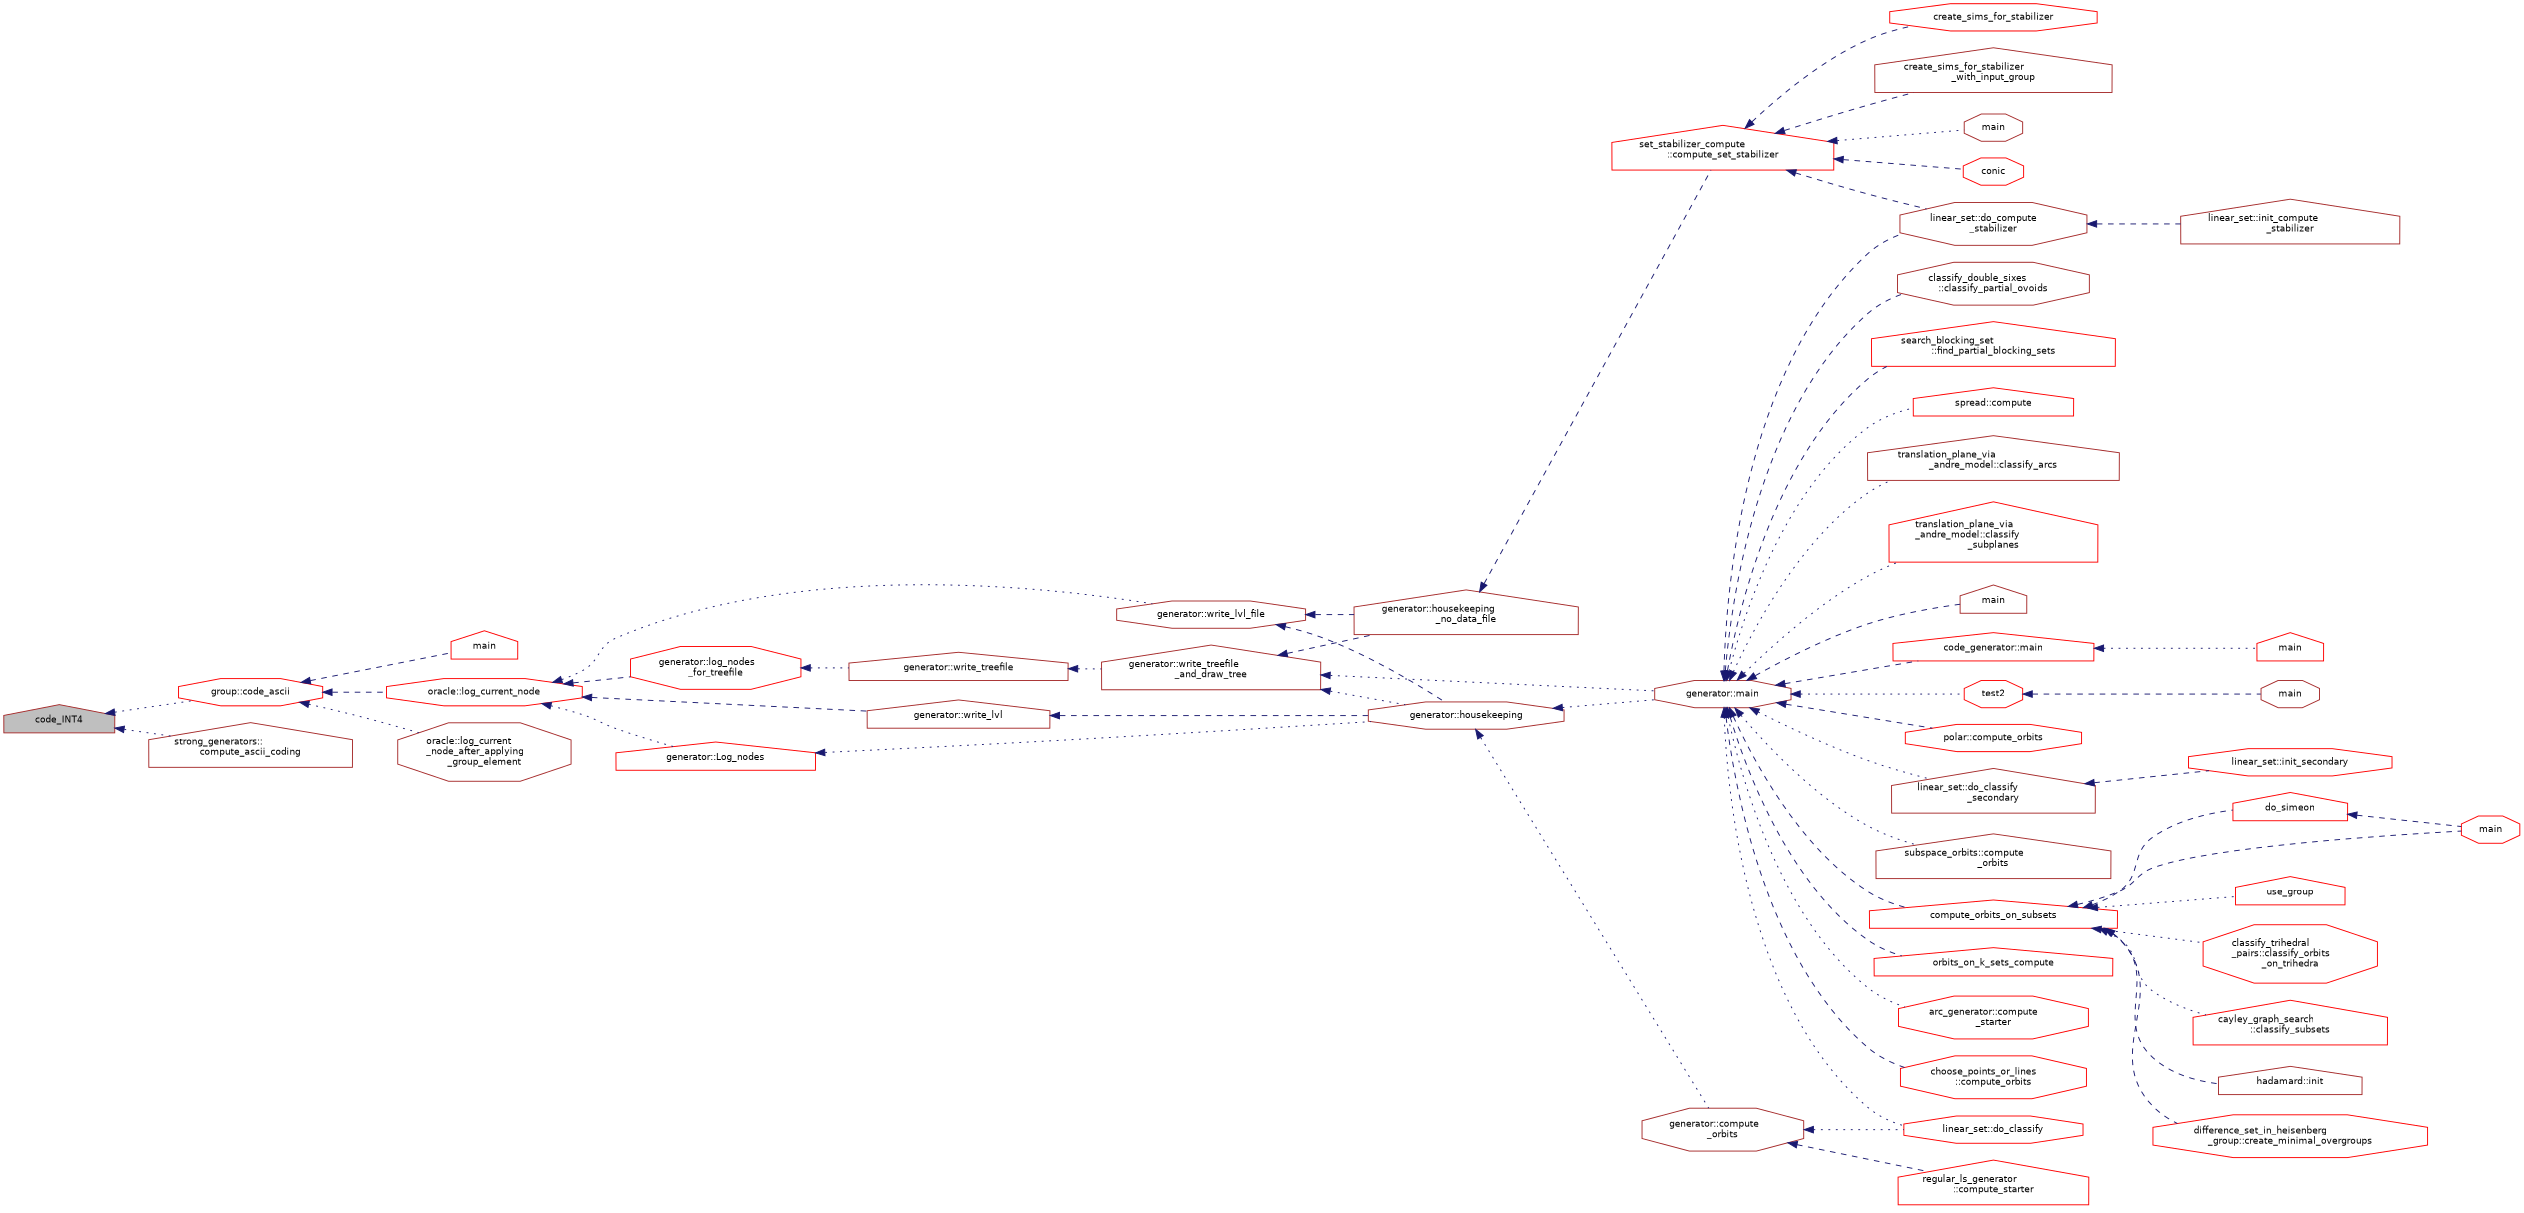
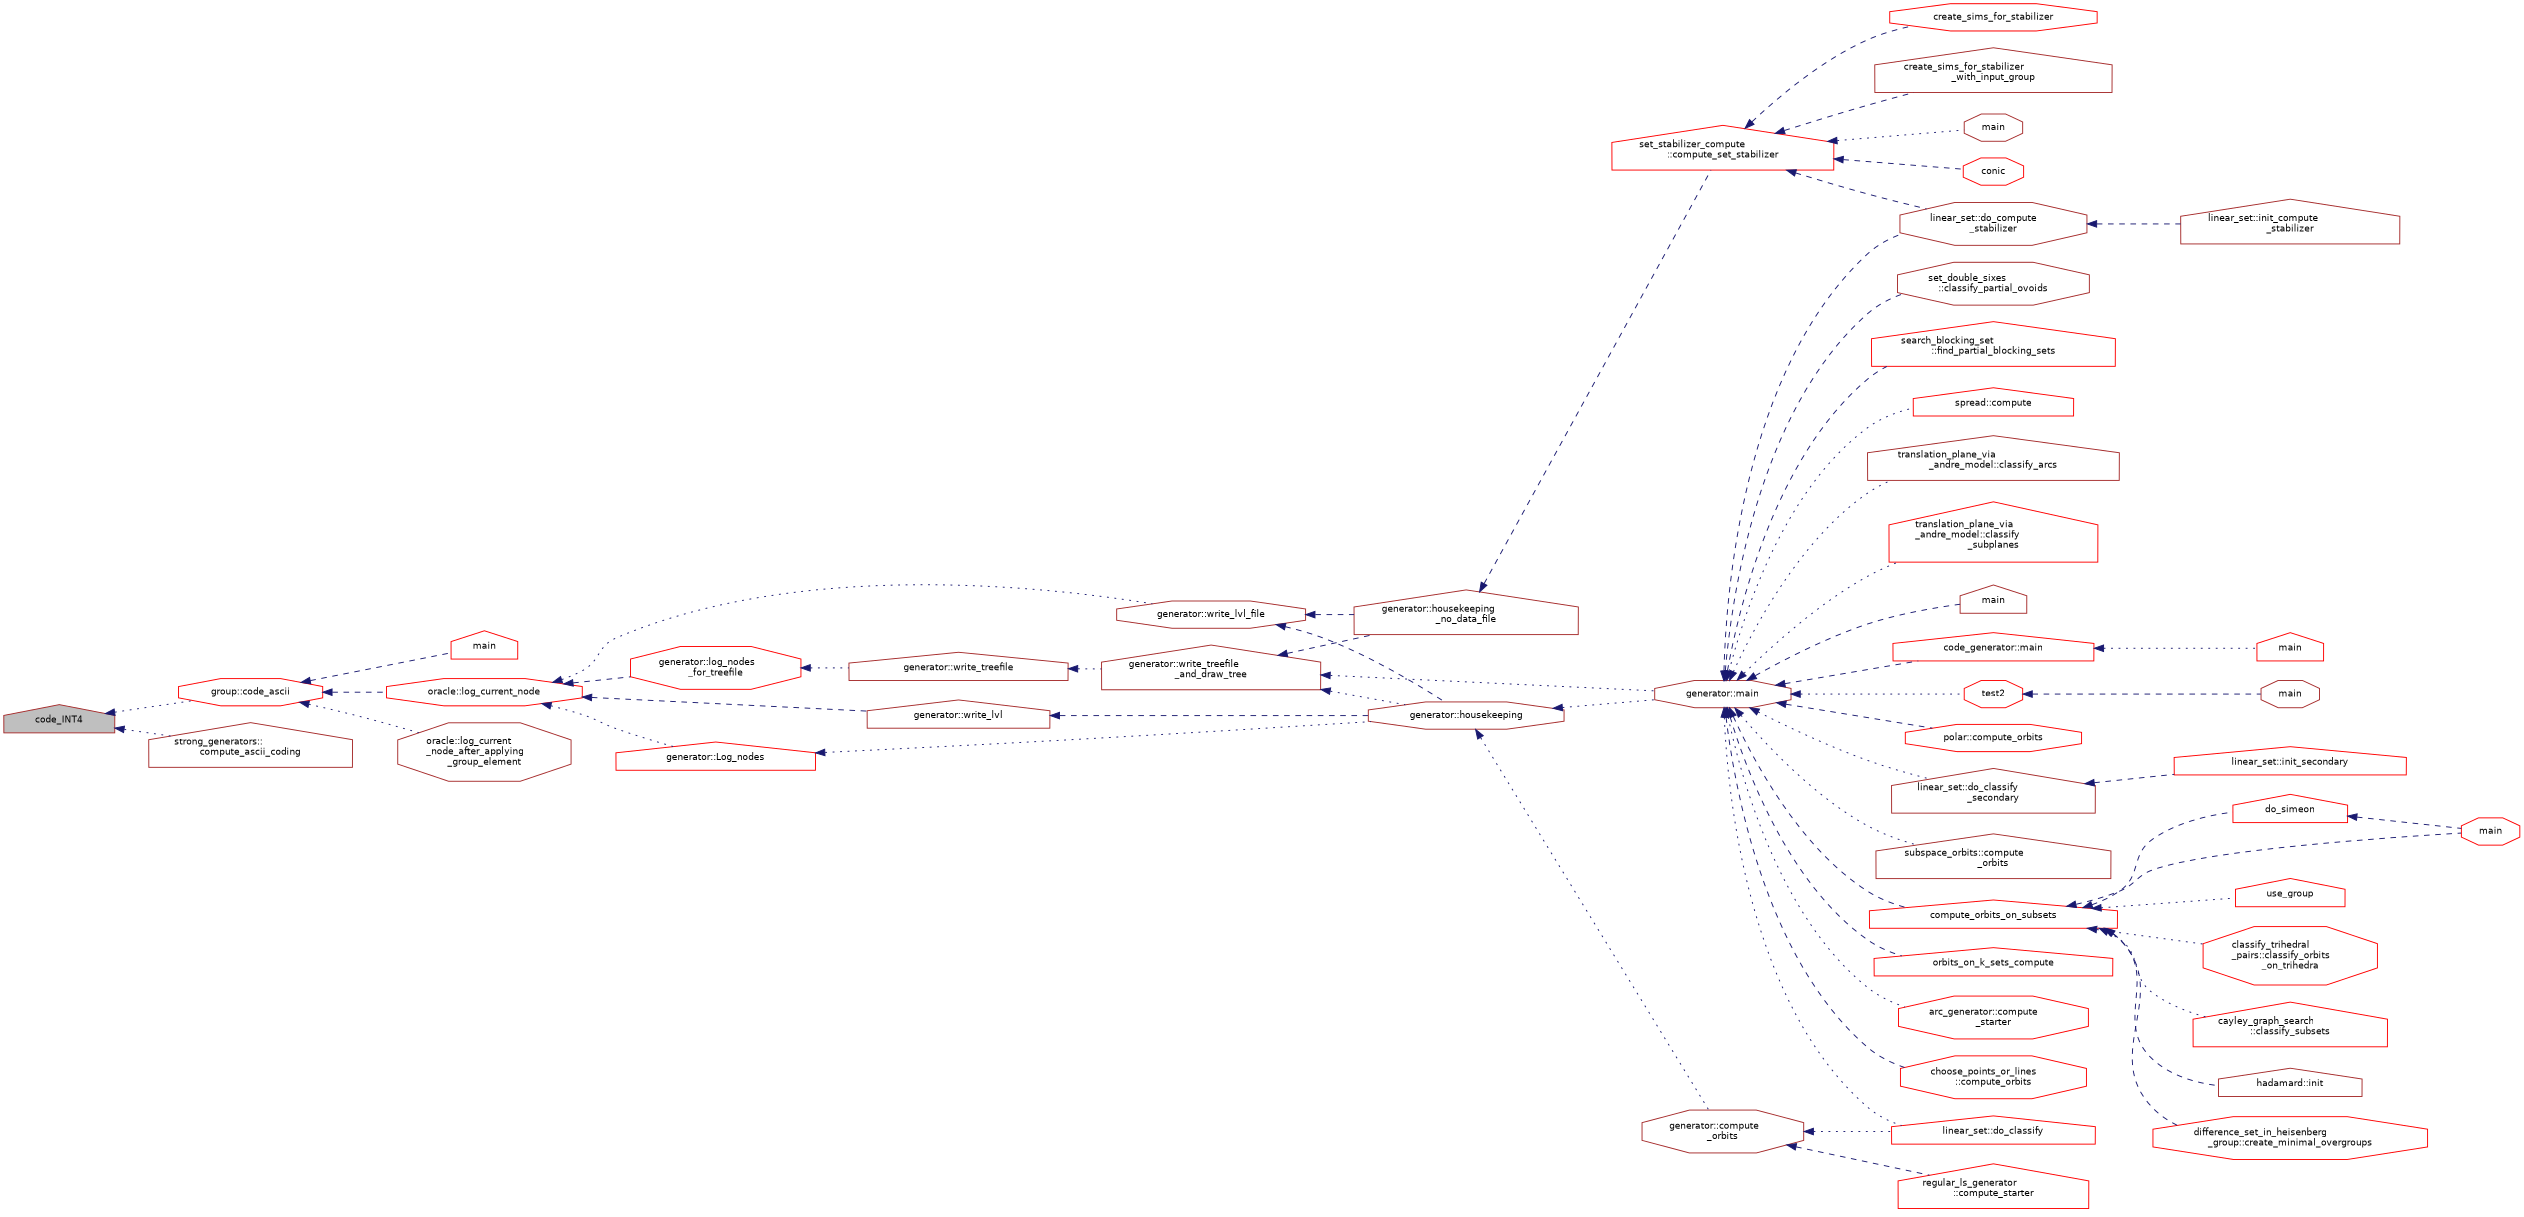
node "classify_double_sixes ::classify_partial_ovoids": label "classify_double_sixes ::classify_partial_ovoids" -> "set_double_sixes ::classify_partial_ovoids"
node "linear_set::init_secondary": shape octagon -> house
node "linear_set::do_classify": shape octagon -> house
